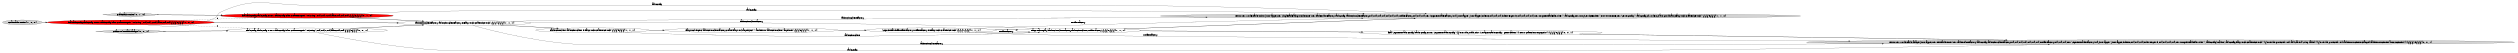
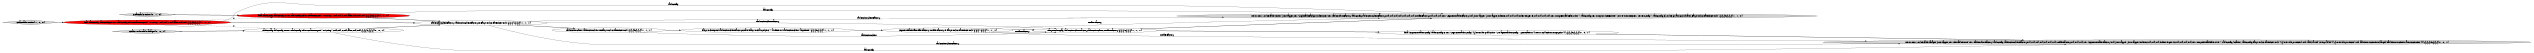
node "createTaskMonitor['1', '0', '0']": shape ellipse -> diamond
